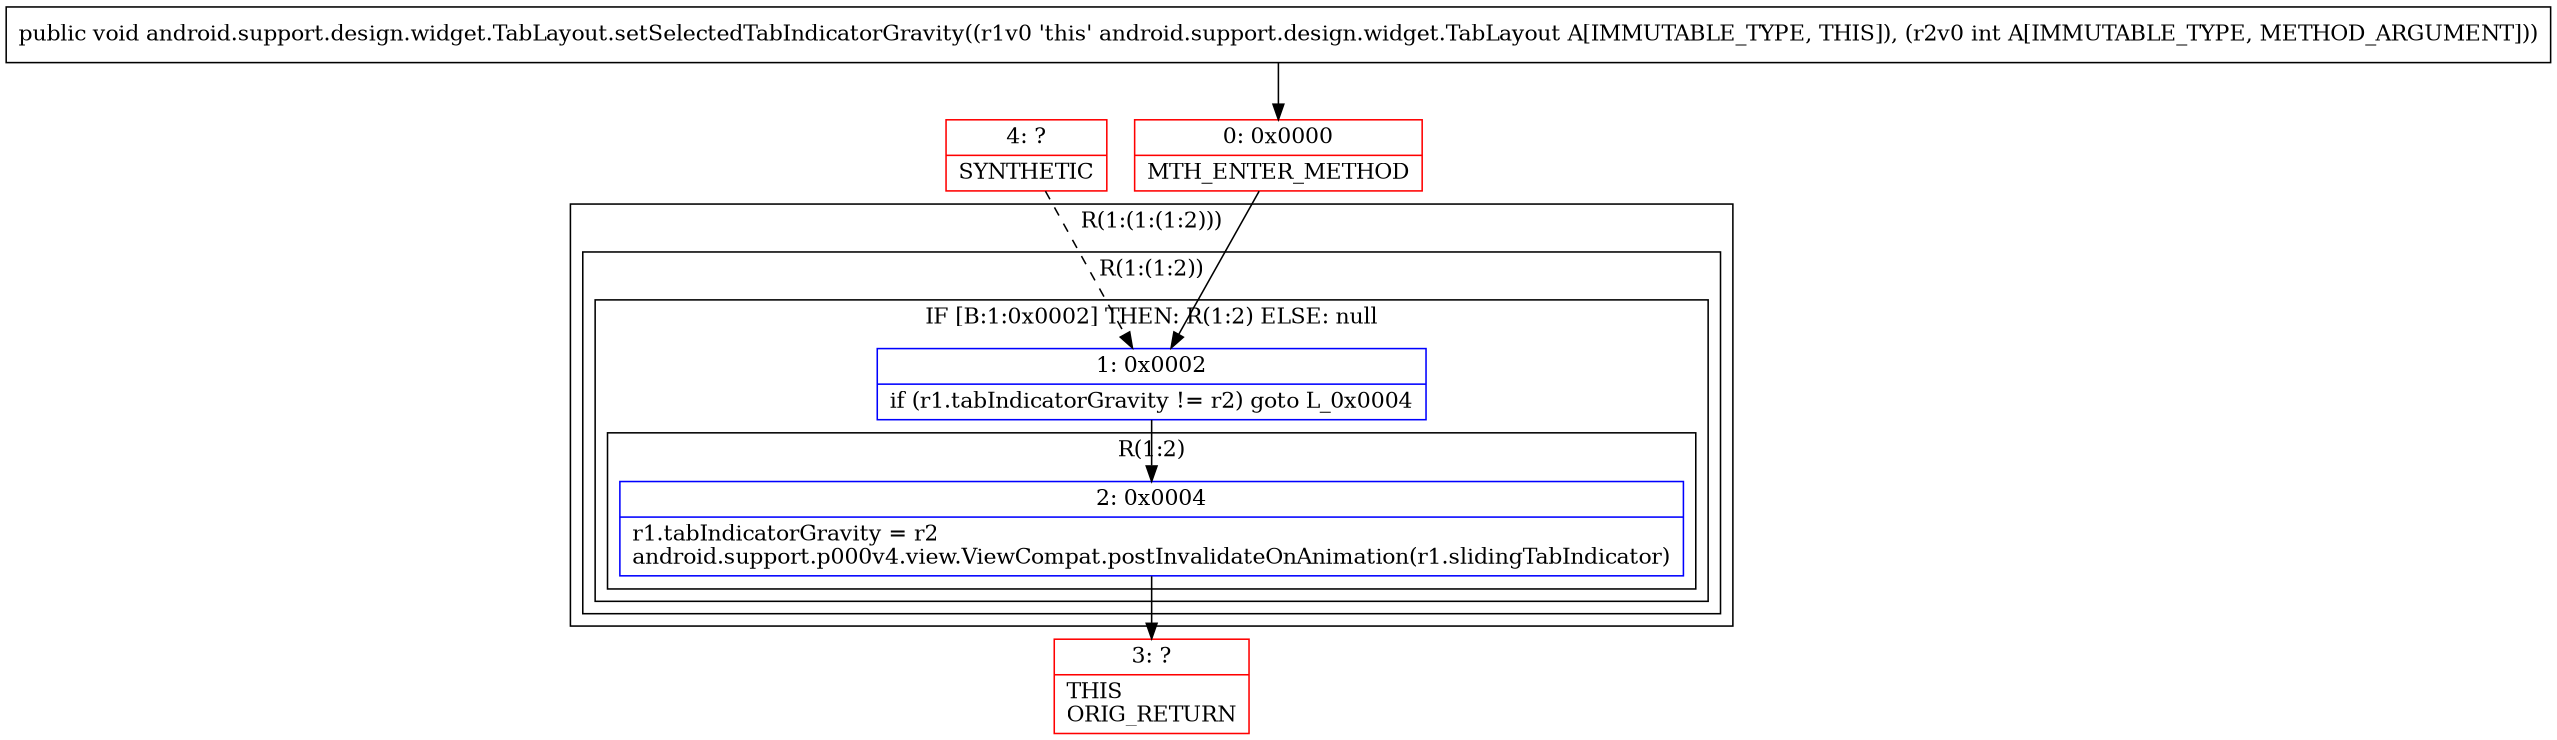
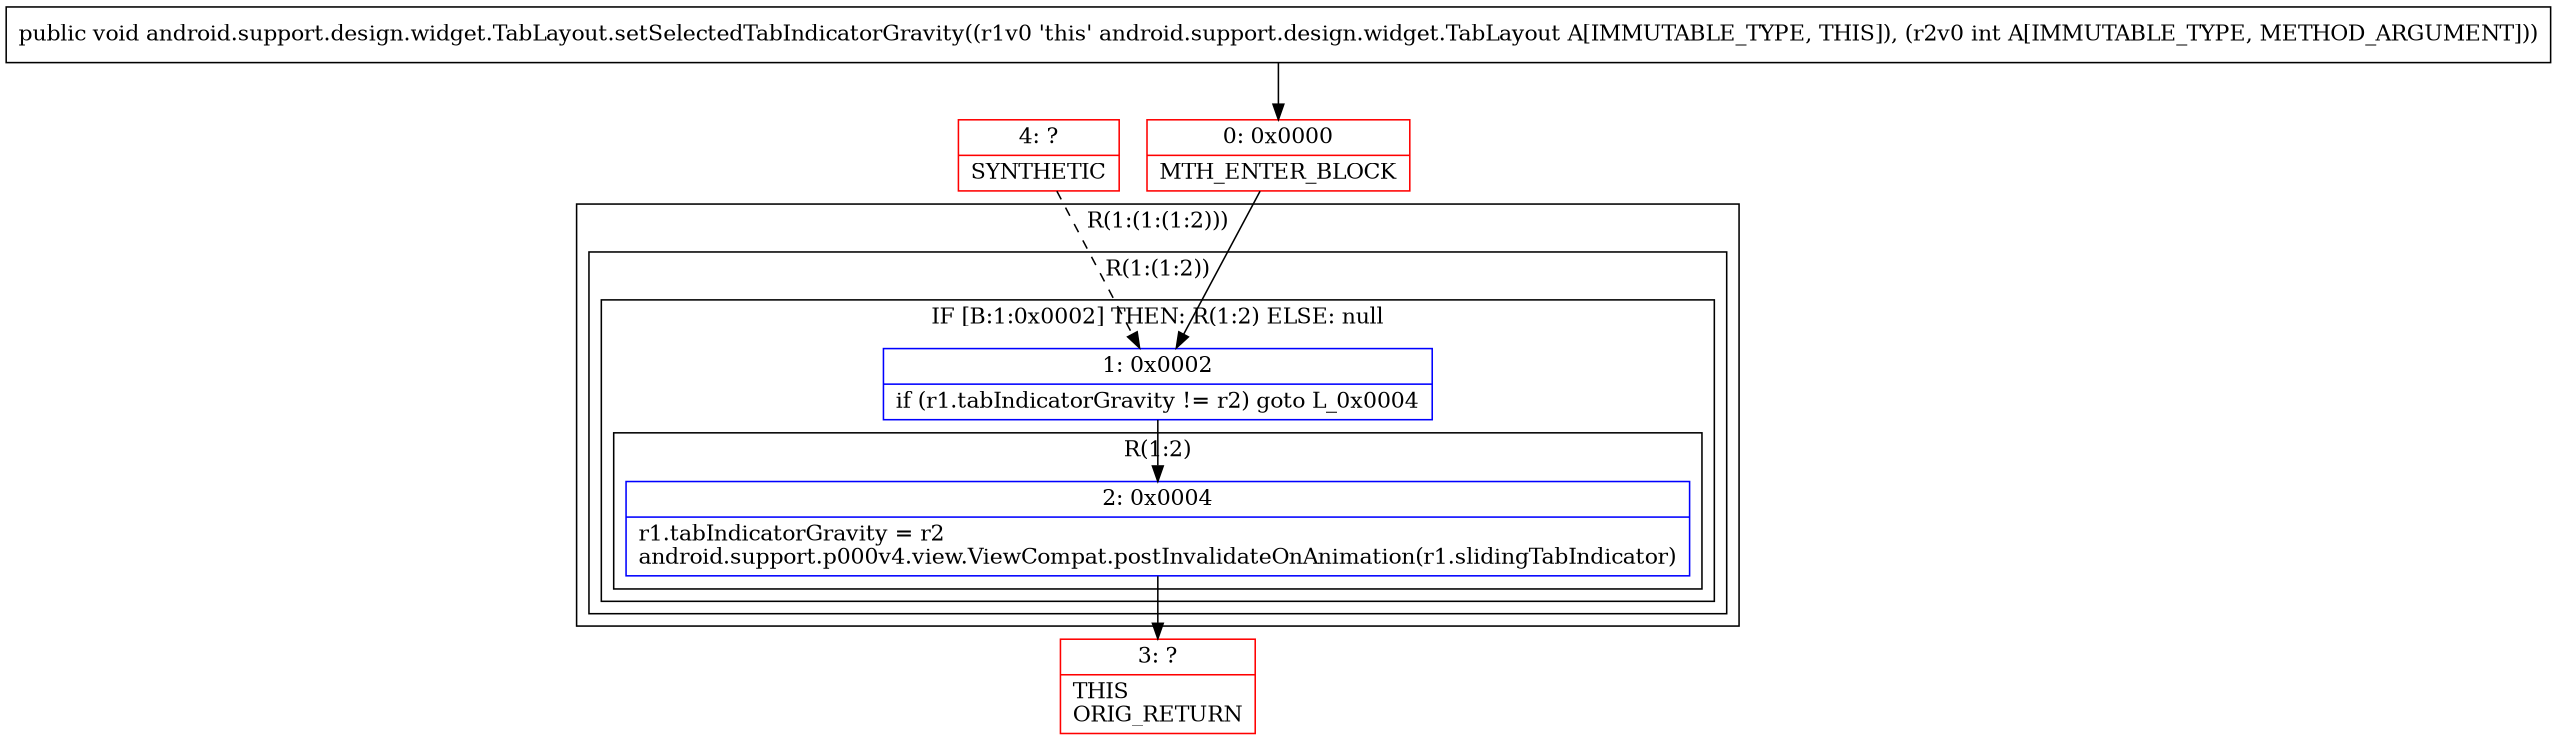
node "0: 0x0000": text "MTH_ENTER_METHOD" -> "MTH_ENTER_BLOCK"
